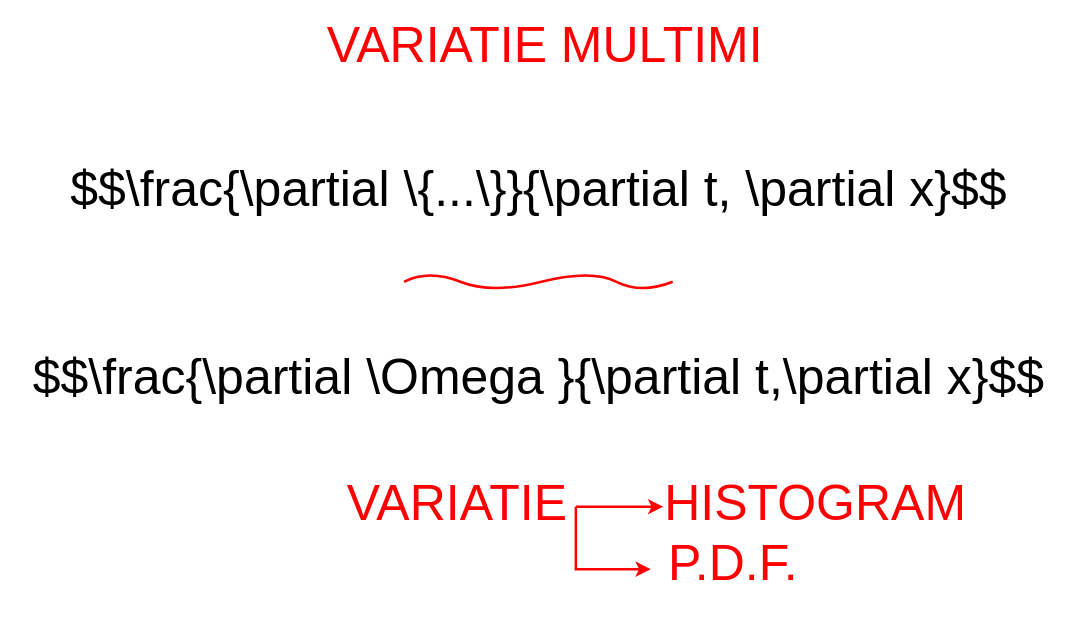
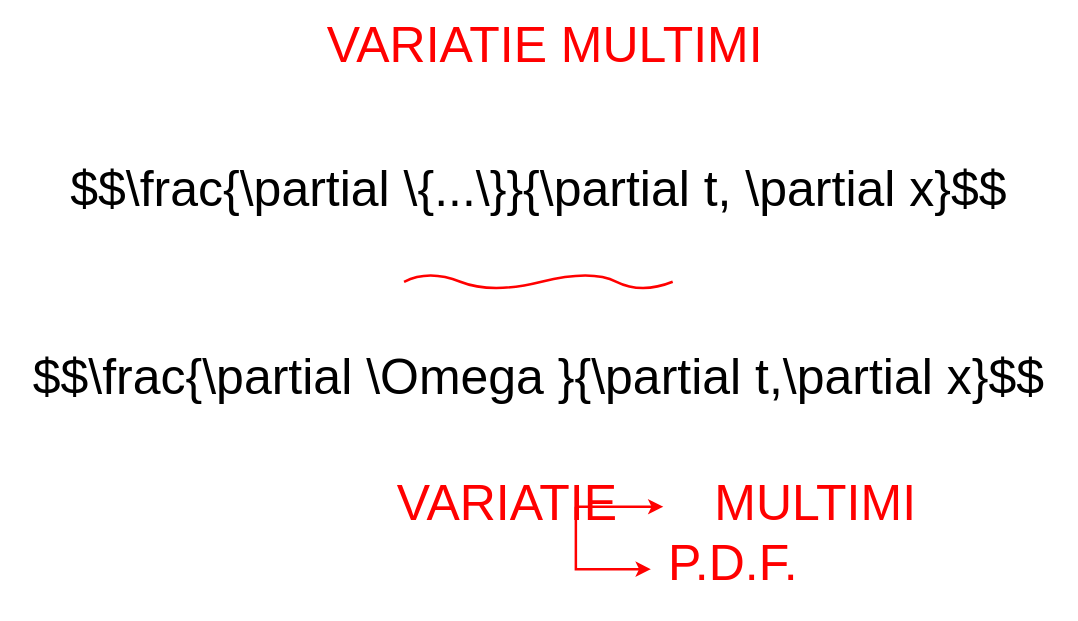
node "VARIATIE HISTOGRAM P.D.F.": label "VARIATIE HISTOGRAM P.D.F." -> "VARIATIE MULTIMI P.D.F."
